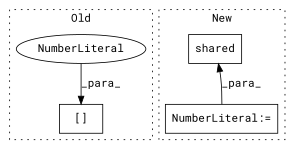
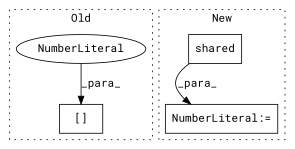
edge "NumberLiteral:=" -> "shared": reversed
